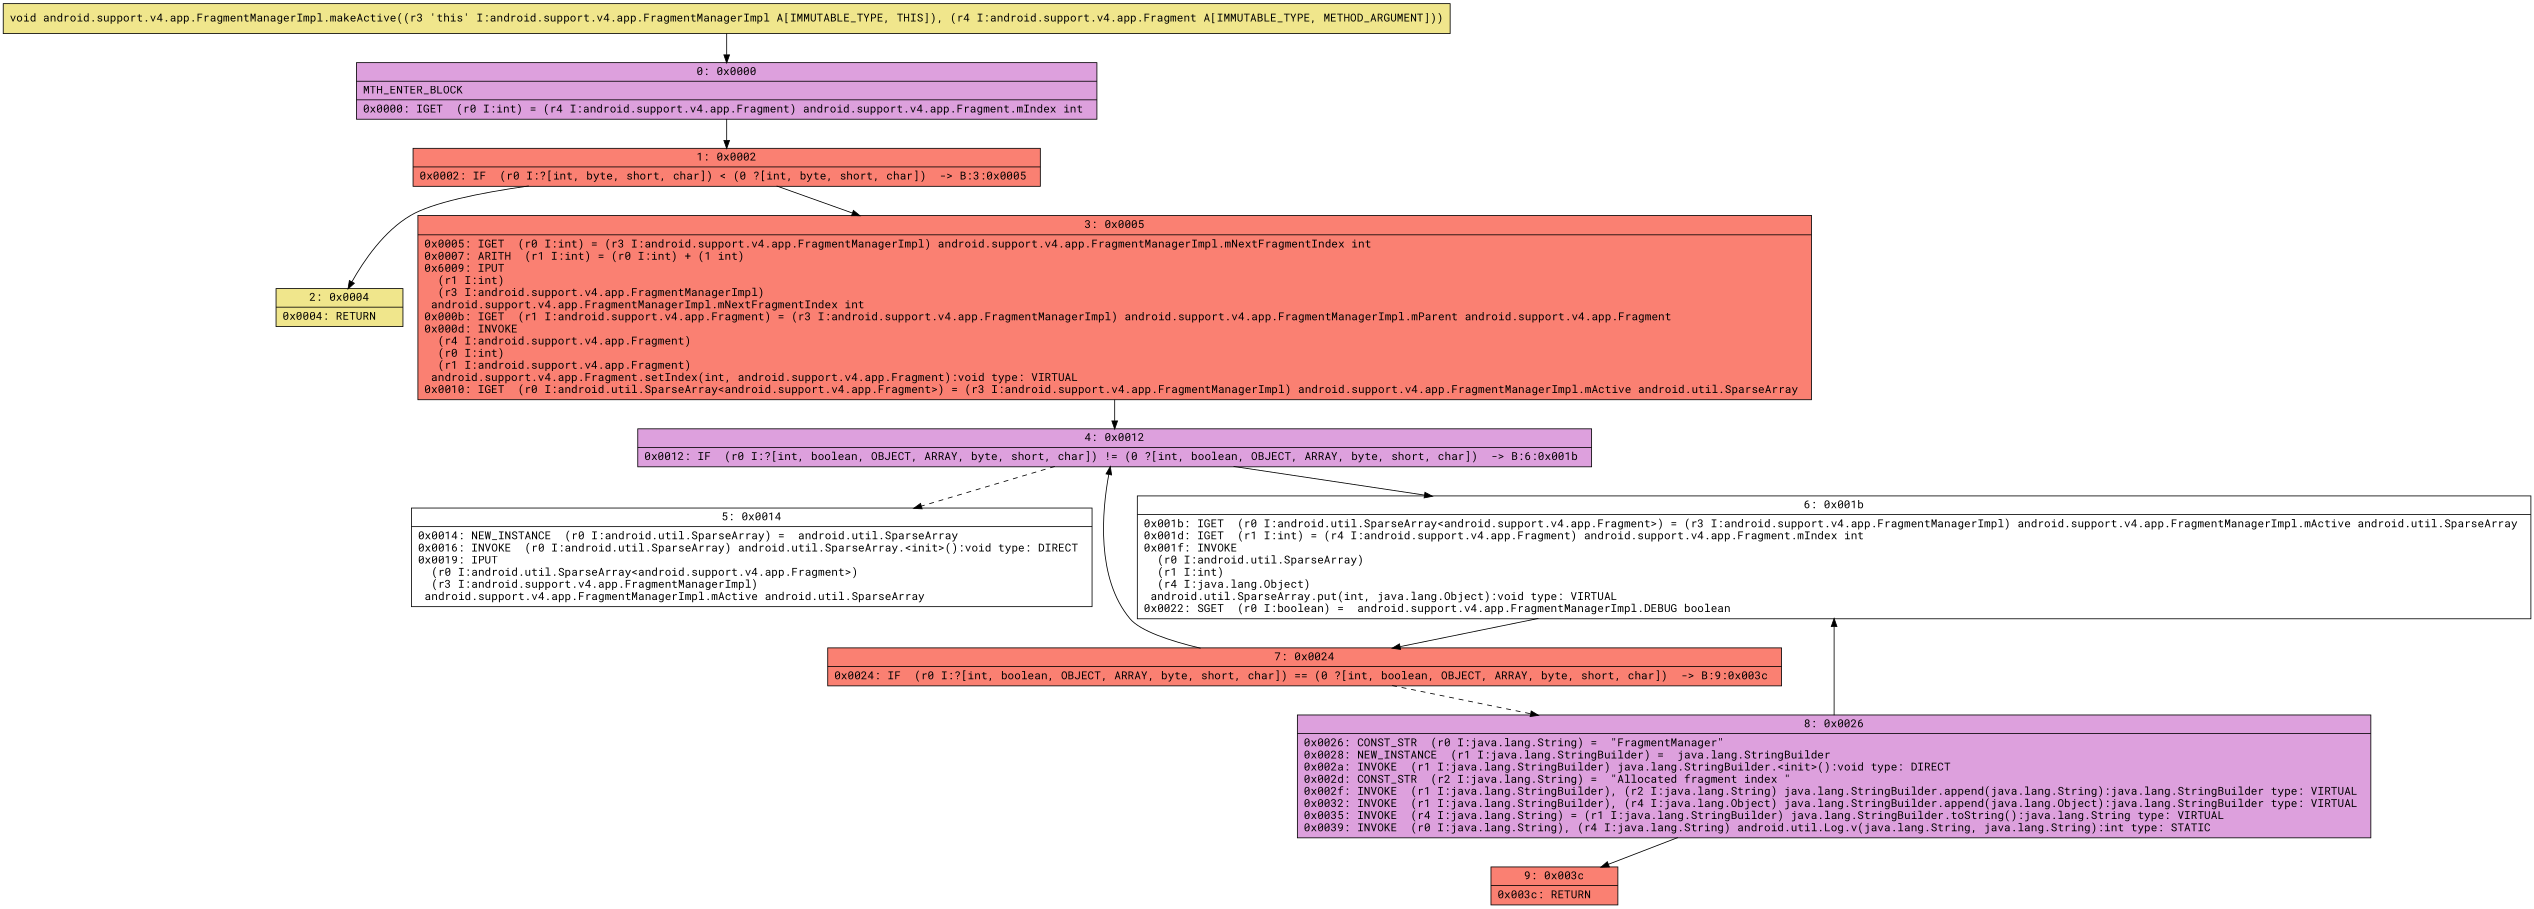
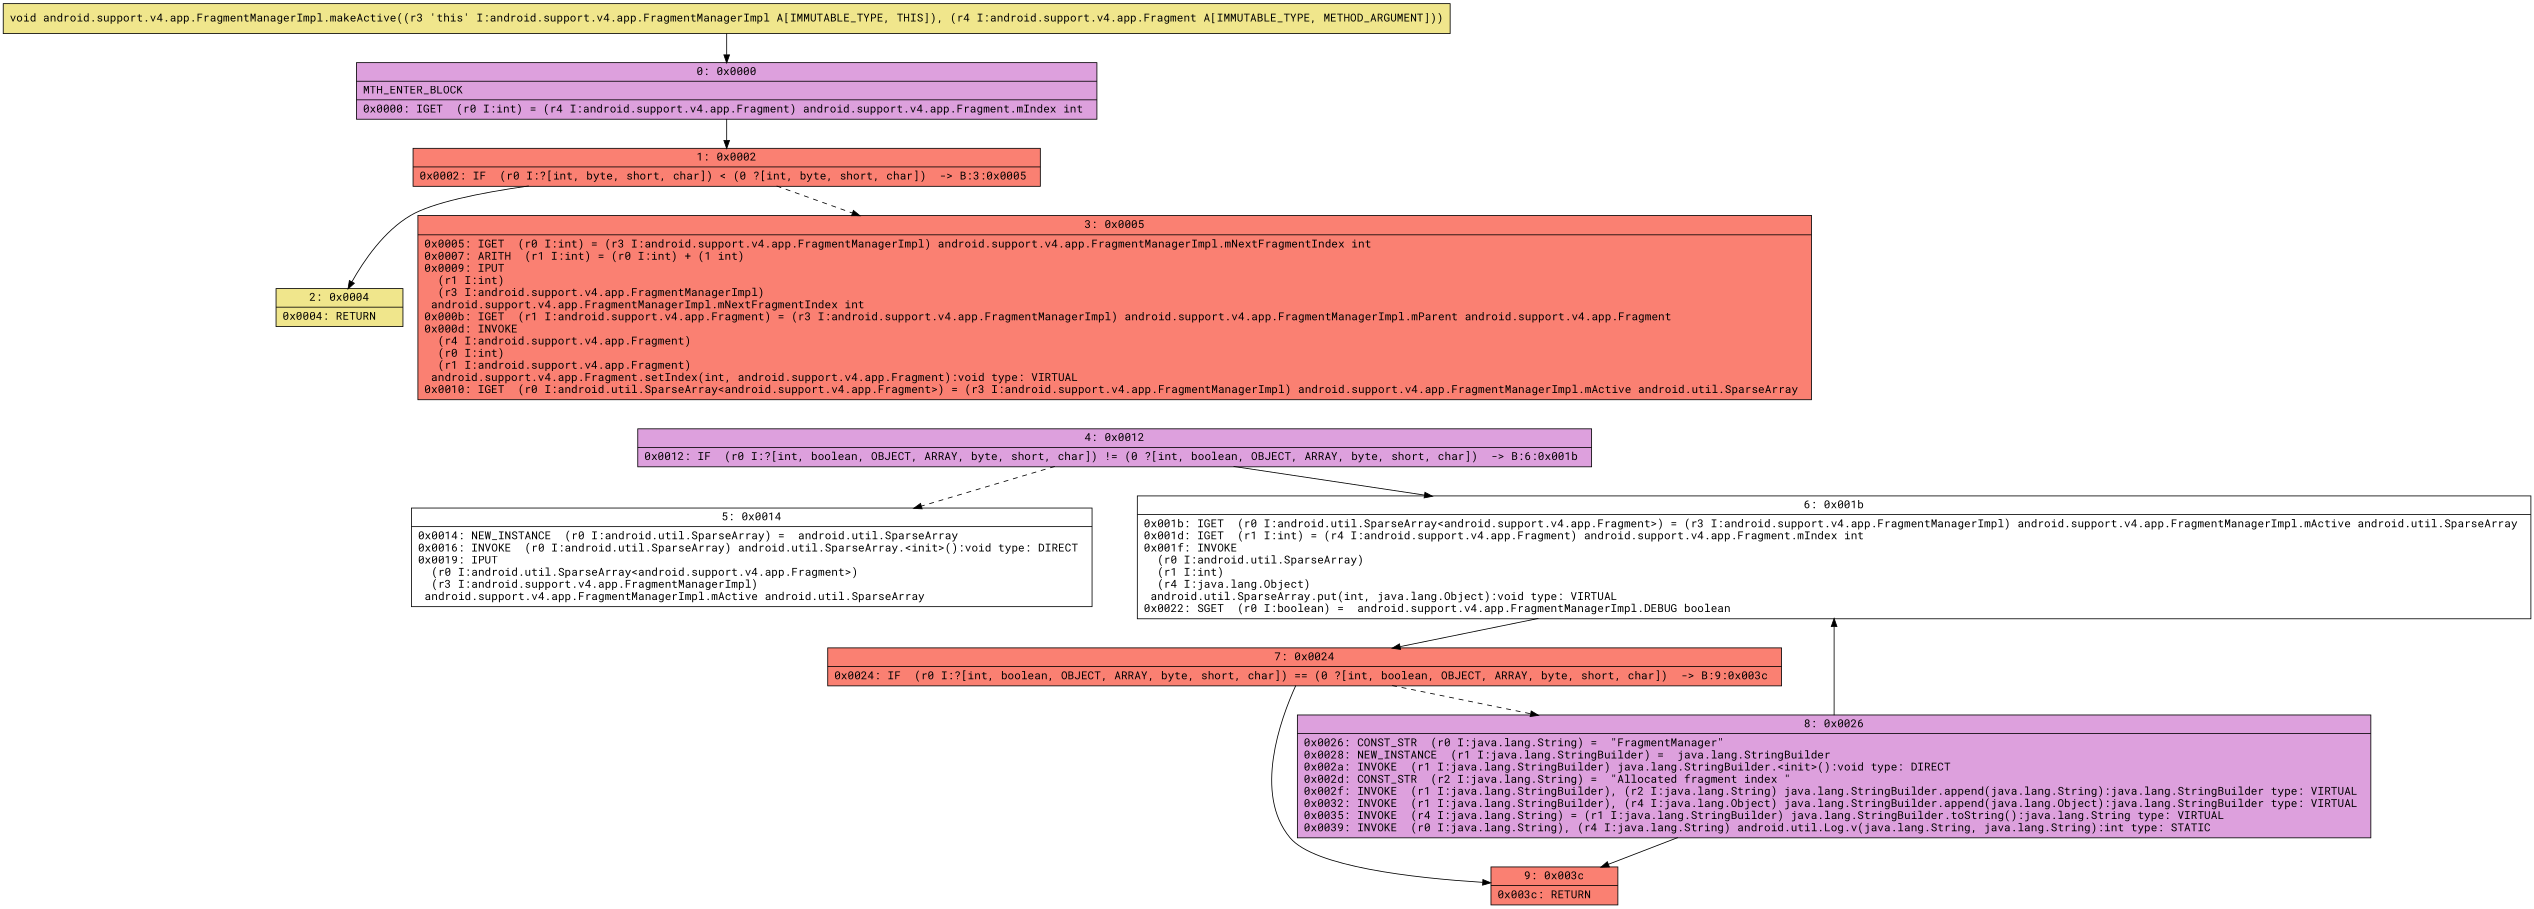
edge "1: 0x0002" -> "3: 0x0005": style solid -> dashed
node "3: 0x0005": text "0x6009: IPUT" -> "0x0009: IPUT"
edge "3: 0x0005" -> "4: 0x0012": removed
edge "7: 0x0024" -> "4: 0x0012": now "7: 0x0024" -> "9: 0x003c"
